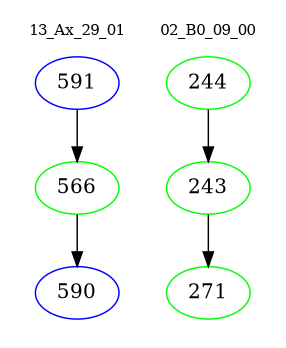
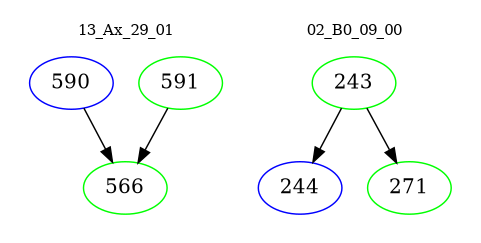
node "591": color blue -> green
node "244": color green -> blue
edge "244" -> "243": reversed
edge "566" -> "590": reversed
